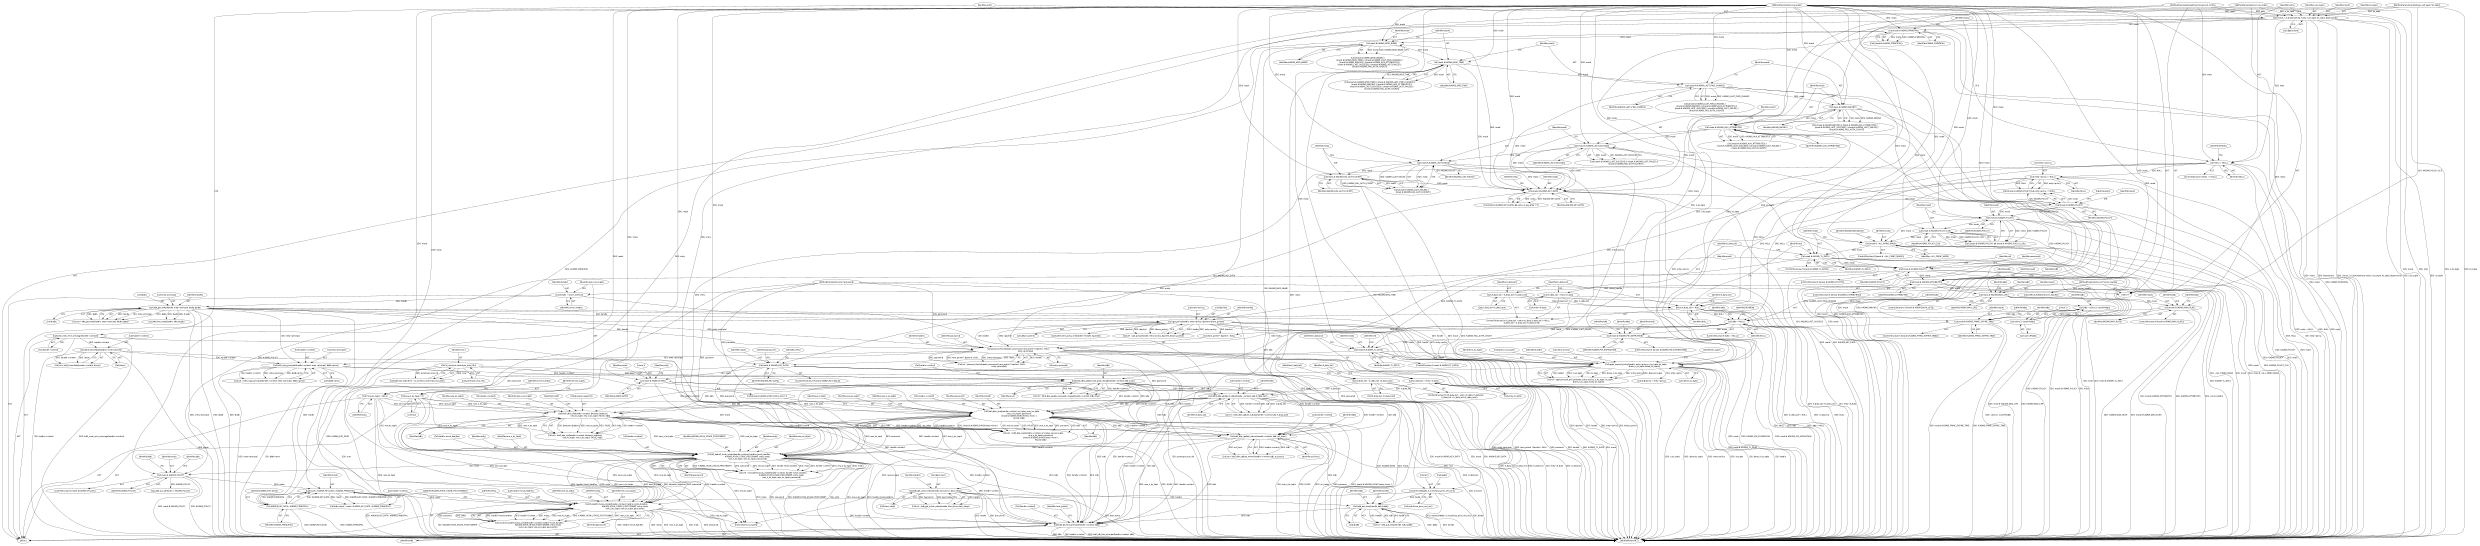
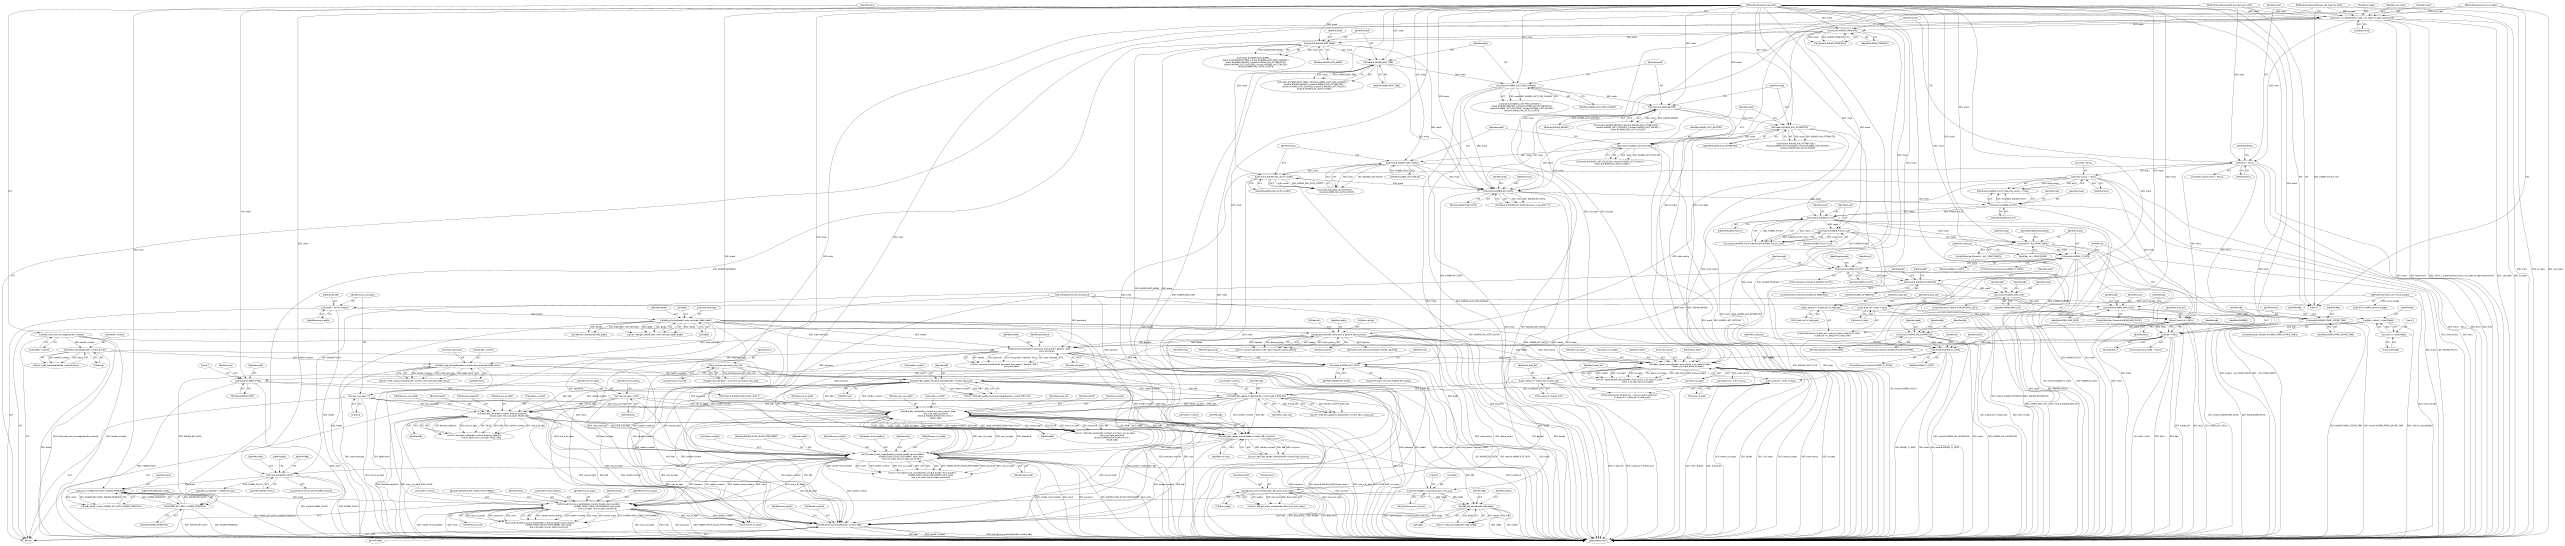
edge "(Call,mask & KADM5_MKVNO)" -> "(Identifier,KADM5_MKVNO)": label "CFG: " -> "DDG: KADM5_LAST_SUCCESS"
edge "(Call,mask & KADM5_LAST_SUCCESS)" -> "(Identifier,KADM5_LAST_SUCCESS)": removed, label "CFG:"
node "(Call,have_polent ? &polent : NULL)": removed
